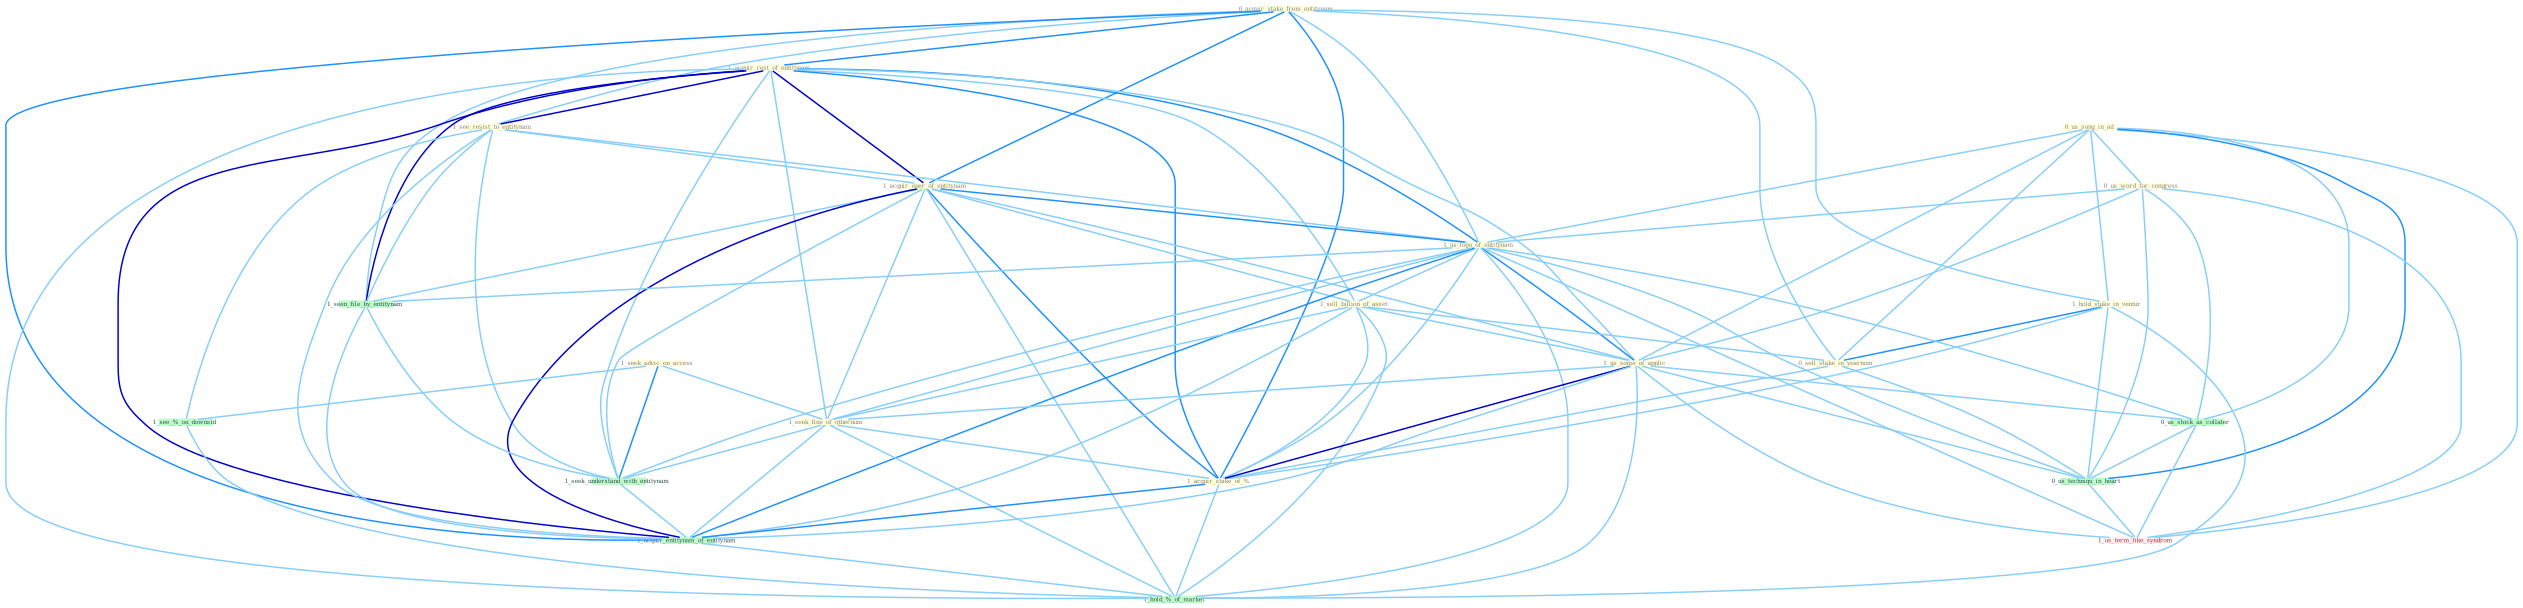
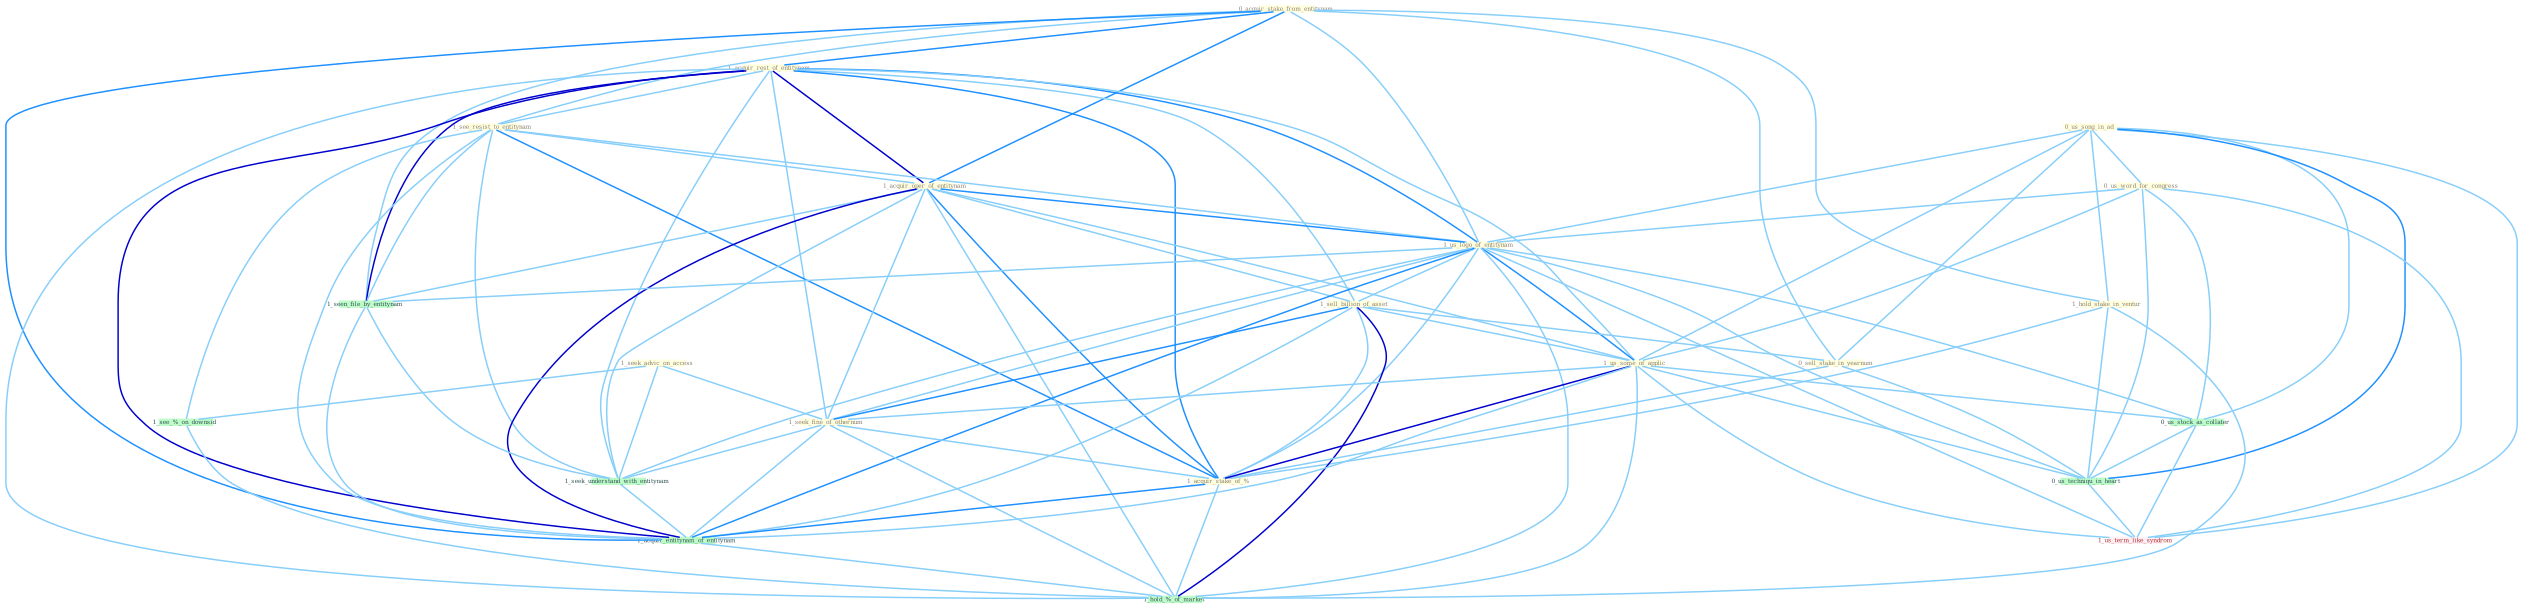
edge "1_acquir_rest_of_entitynam" -- "1_see_resist_to_entitynam": color #0000cd -> #87cefa
edge "0_acquir_stake_from_entitynam" -- "1_acquir_stake_of_%": now "1_see_resist_to_entitynam" -- "1_acquir_stake_of_%"
edge "1_hold_stake_in_ventur" -- "0_sell_stake_in_yearnum": removed
edge "1_sell_billion_of_asset" -- "1_seek_fine_of_othernum": color #87cefa -> #1e90ff
edge "1_seek_advic_on_access" -- "1_seek_understand_with_entitynam": color #1e90ff -> #87cefa
edge "1_sell_billion_of_asset" -- "1_hold_%_of_market": color #87cefa -> #0000cd
